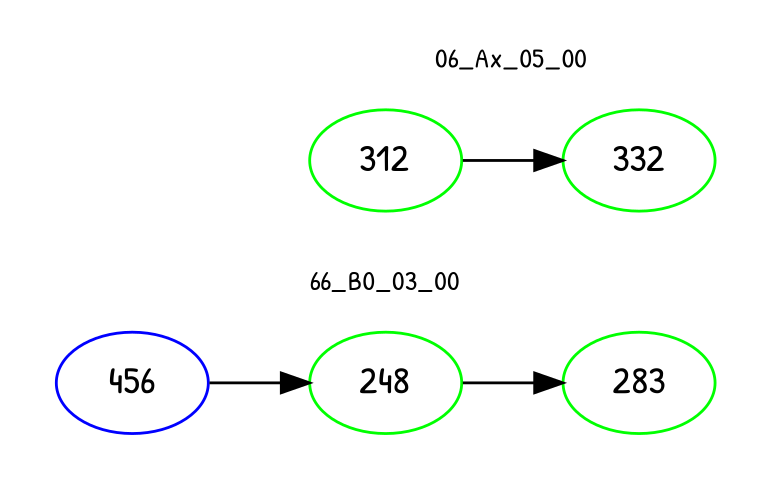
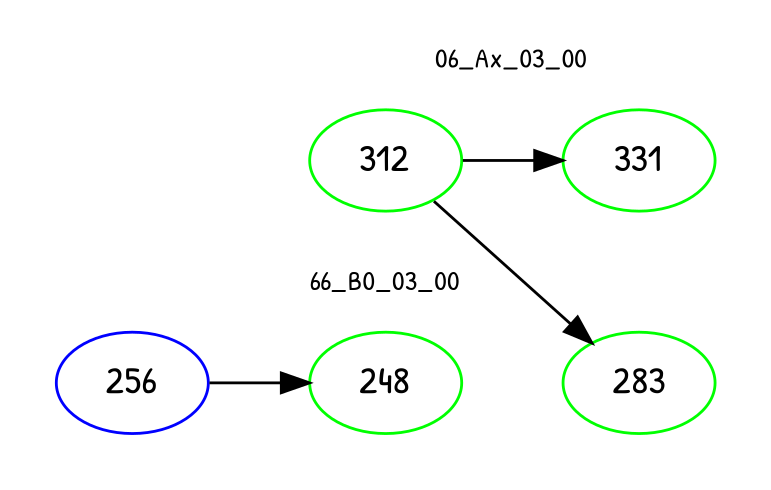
cluster "06_Ax_05_00": label "06_Ax_05_00" -> "06_Ax_03_00"
node "332": label "332" -> "331"
node "456": label "456" -> "256"
edge "248" -> "283": now "312" -> "283"
